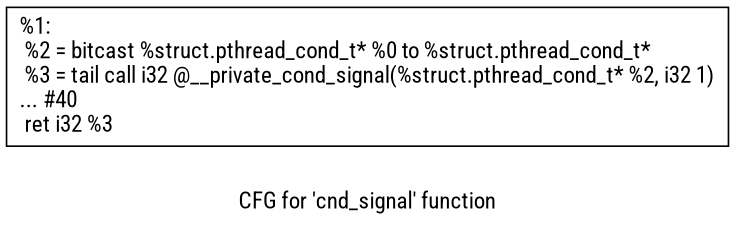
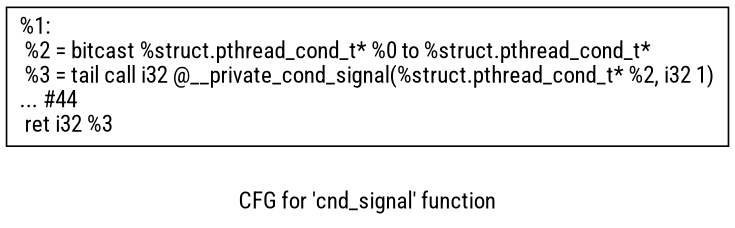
node "%1:": text "... #40" -> "... #44"
